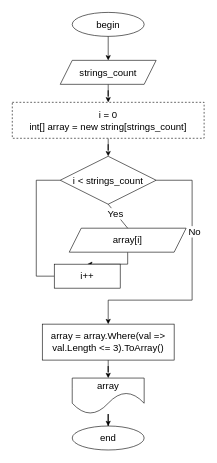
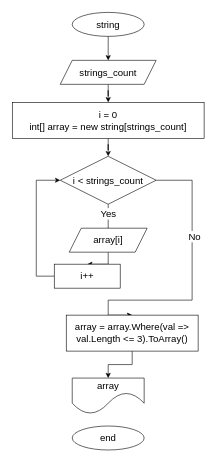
node "begin": label "begin" -> "string"
node "i = 0 int[] array = new string[strings_count]": style dashed -> solid
edge "i < strings_count" -- "i++": arrowhead none -> classic
node "array[i]": size 117x24 -> 78x24
node "array = array.Where(val => val.Length <= 3).ToArray()": moved (108, 342) -> (132, 333)
edge "array" -> "end": removed
